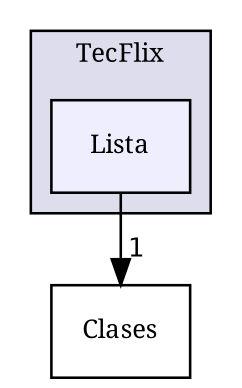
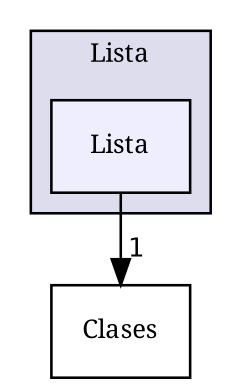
cluster "TecFlix": label "TecFlix" -> "Lista"
